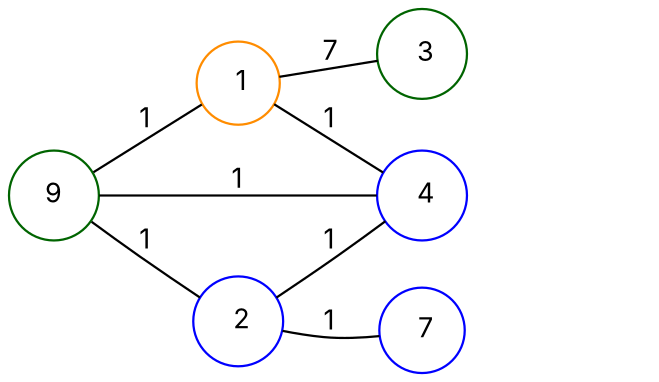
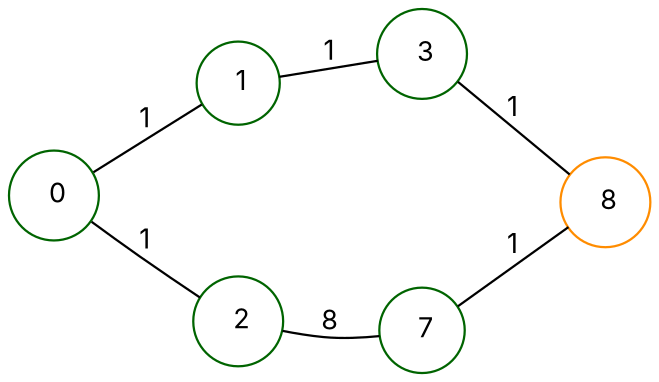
edge "3" -- "1": label "7" -> "1"
node "1": color darkorange -> darkgreen
node "9": label "9" -> "0"
node "4": removed
node "8": added
node "2": color blue -> darkgreen
edge "2" -- "7": label "1" -> "8"
node "7": color blue -> darkgreen
